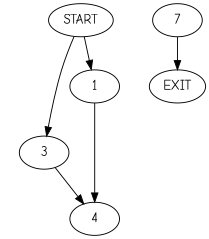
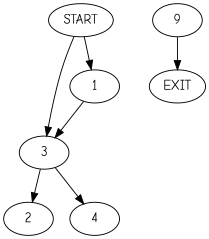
node "7": label "7" -> "9"
edge "1" -> "4": now "1" -> "3"
node "2": added
